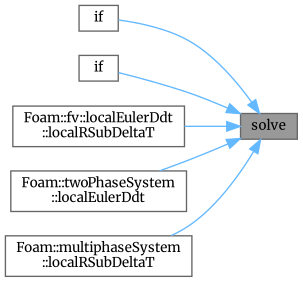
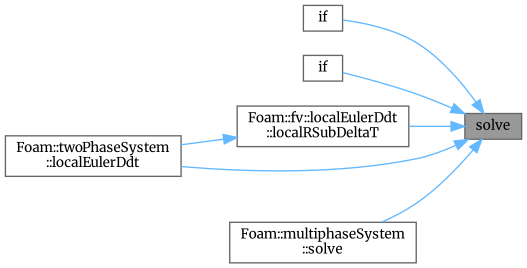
edge "Foam::twoPhaseSystem ::localEulerDdt" -> "Foam::fv::localEulerDdt ::localRSubDeltaT": added
node "Foam::multiphaseSystem ::localRSubDeltaT": label "Foam::multiphaseSystem ::localRSubDeltaT" -> "Foam::multiphaseSystem ::solve"
